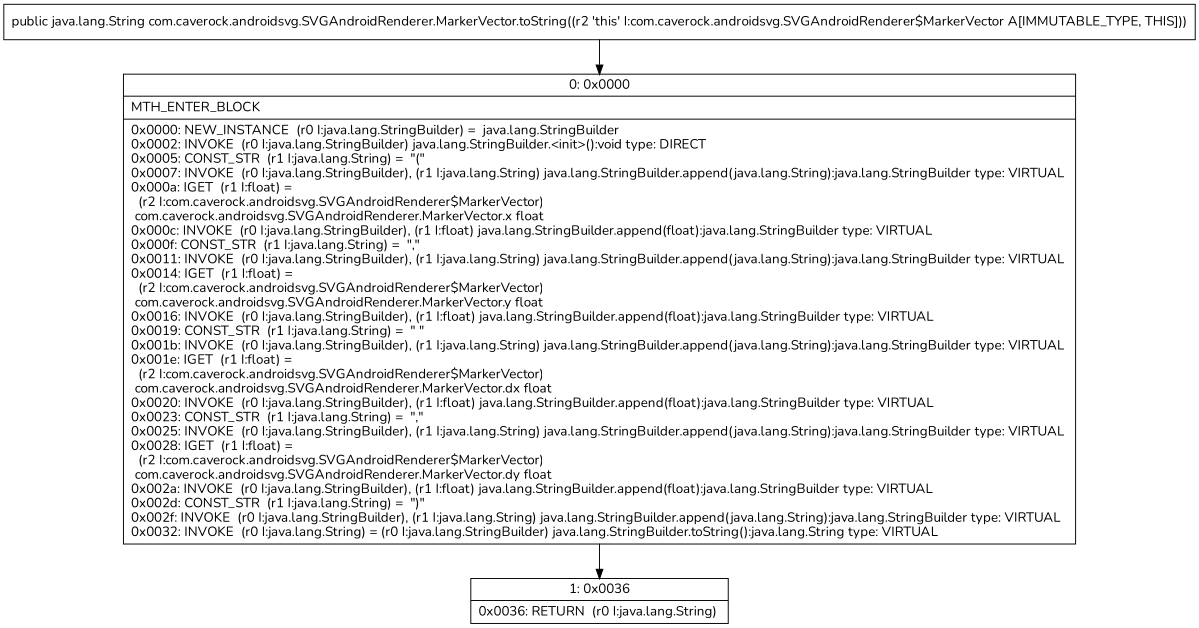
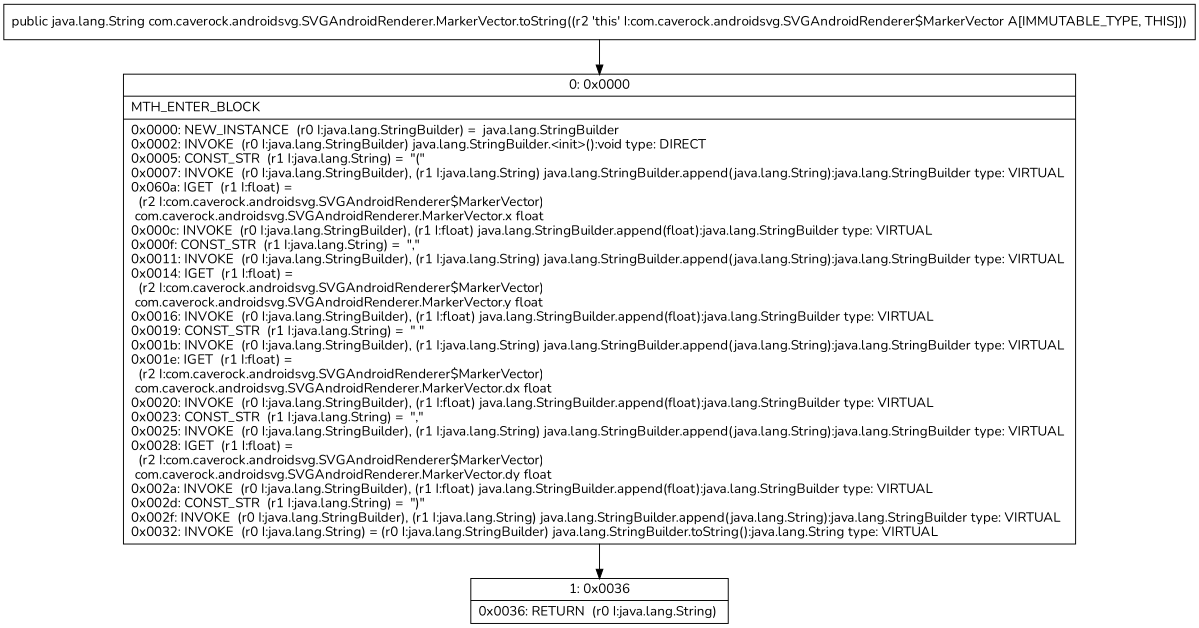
node "0: 0x0000": text "0x000a: IGET  (r1 I:float) =" -> "0x060a: IGET  (r1 I:float) ="
